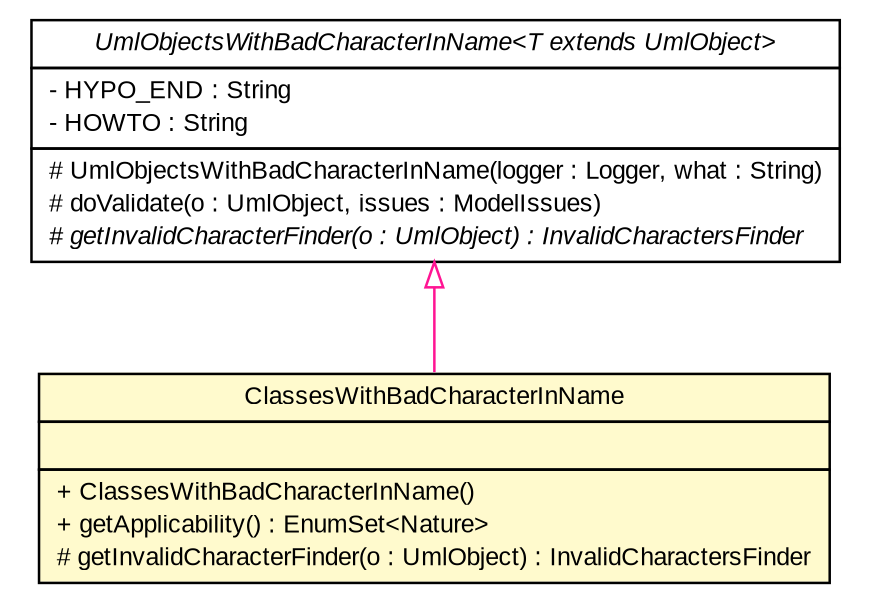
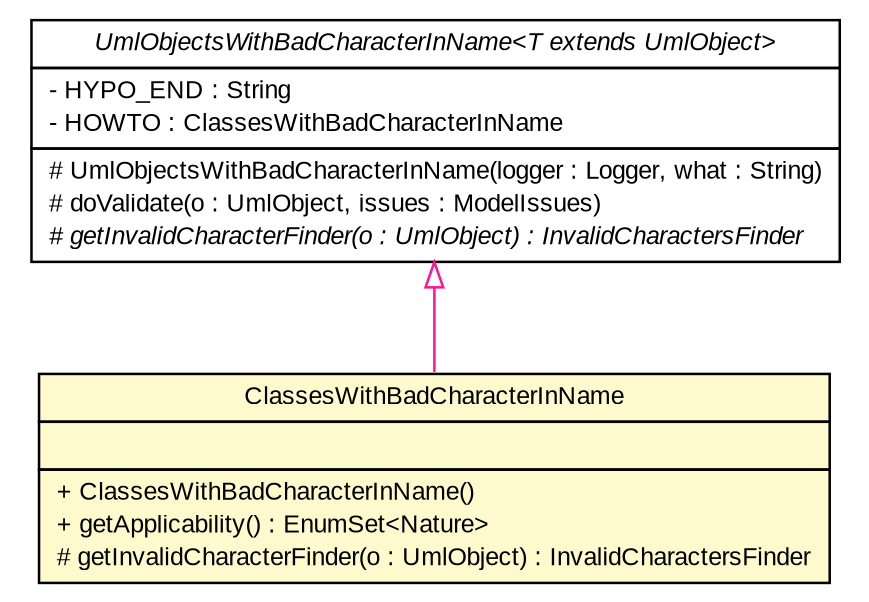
node "UmlObjectsWithBadCharacterInName<T extends UmlObject>": text "- HOWTO : String" -> "- HOWTO : ClassesWithBadCharacterInName"
